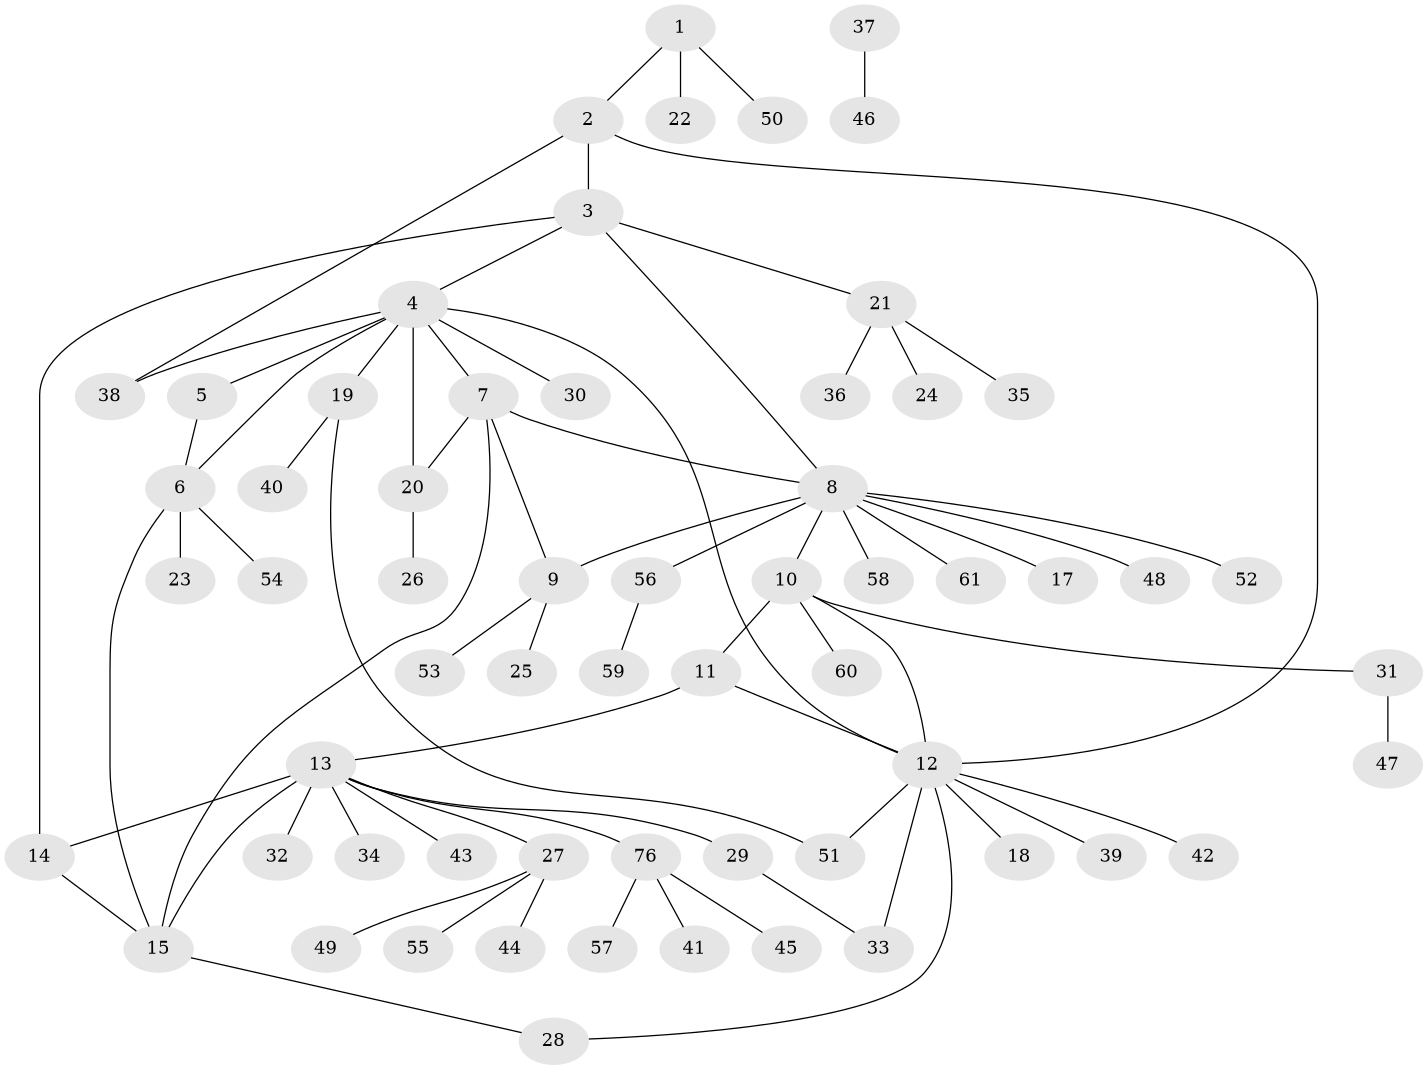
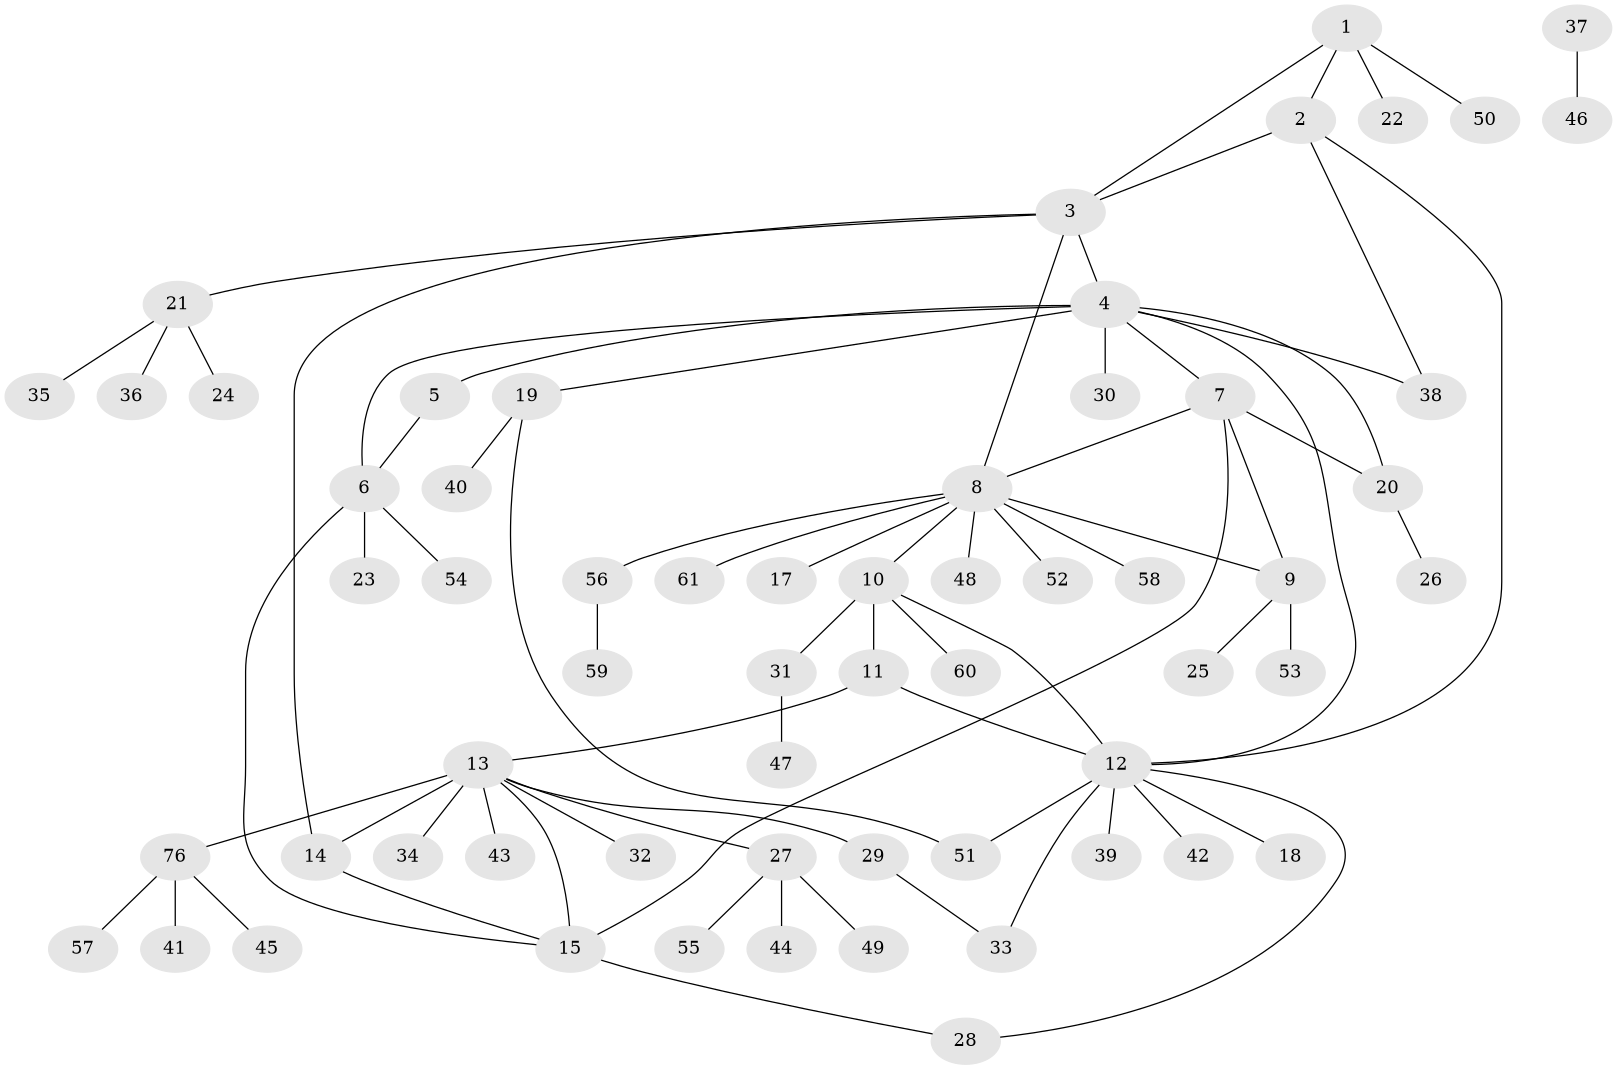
edge "1" -- "3": added
